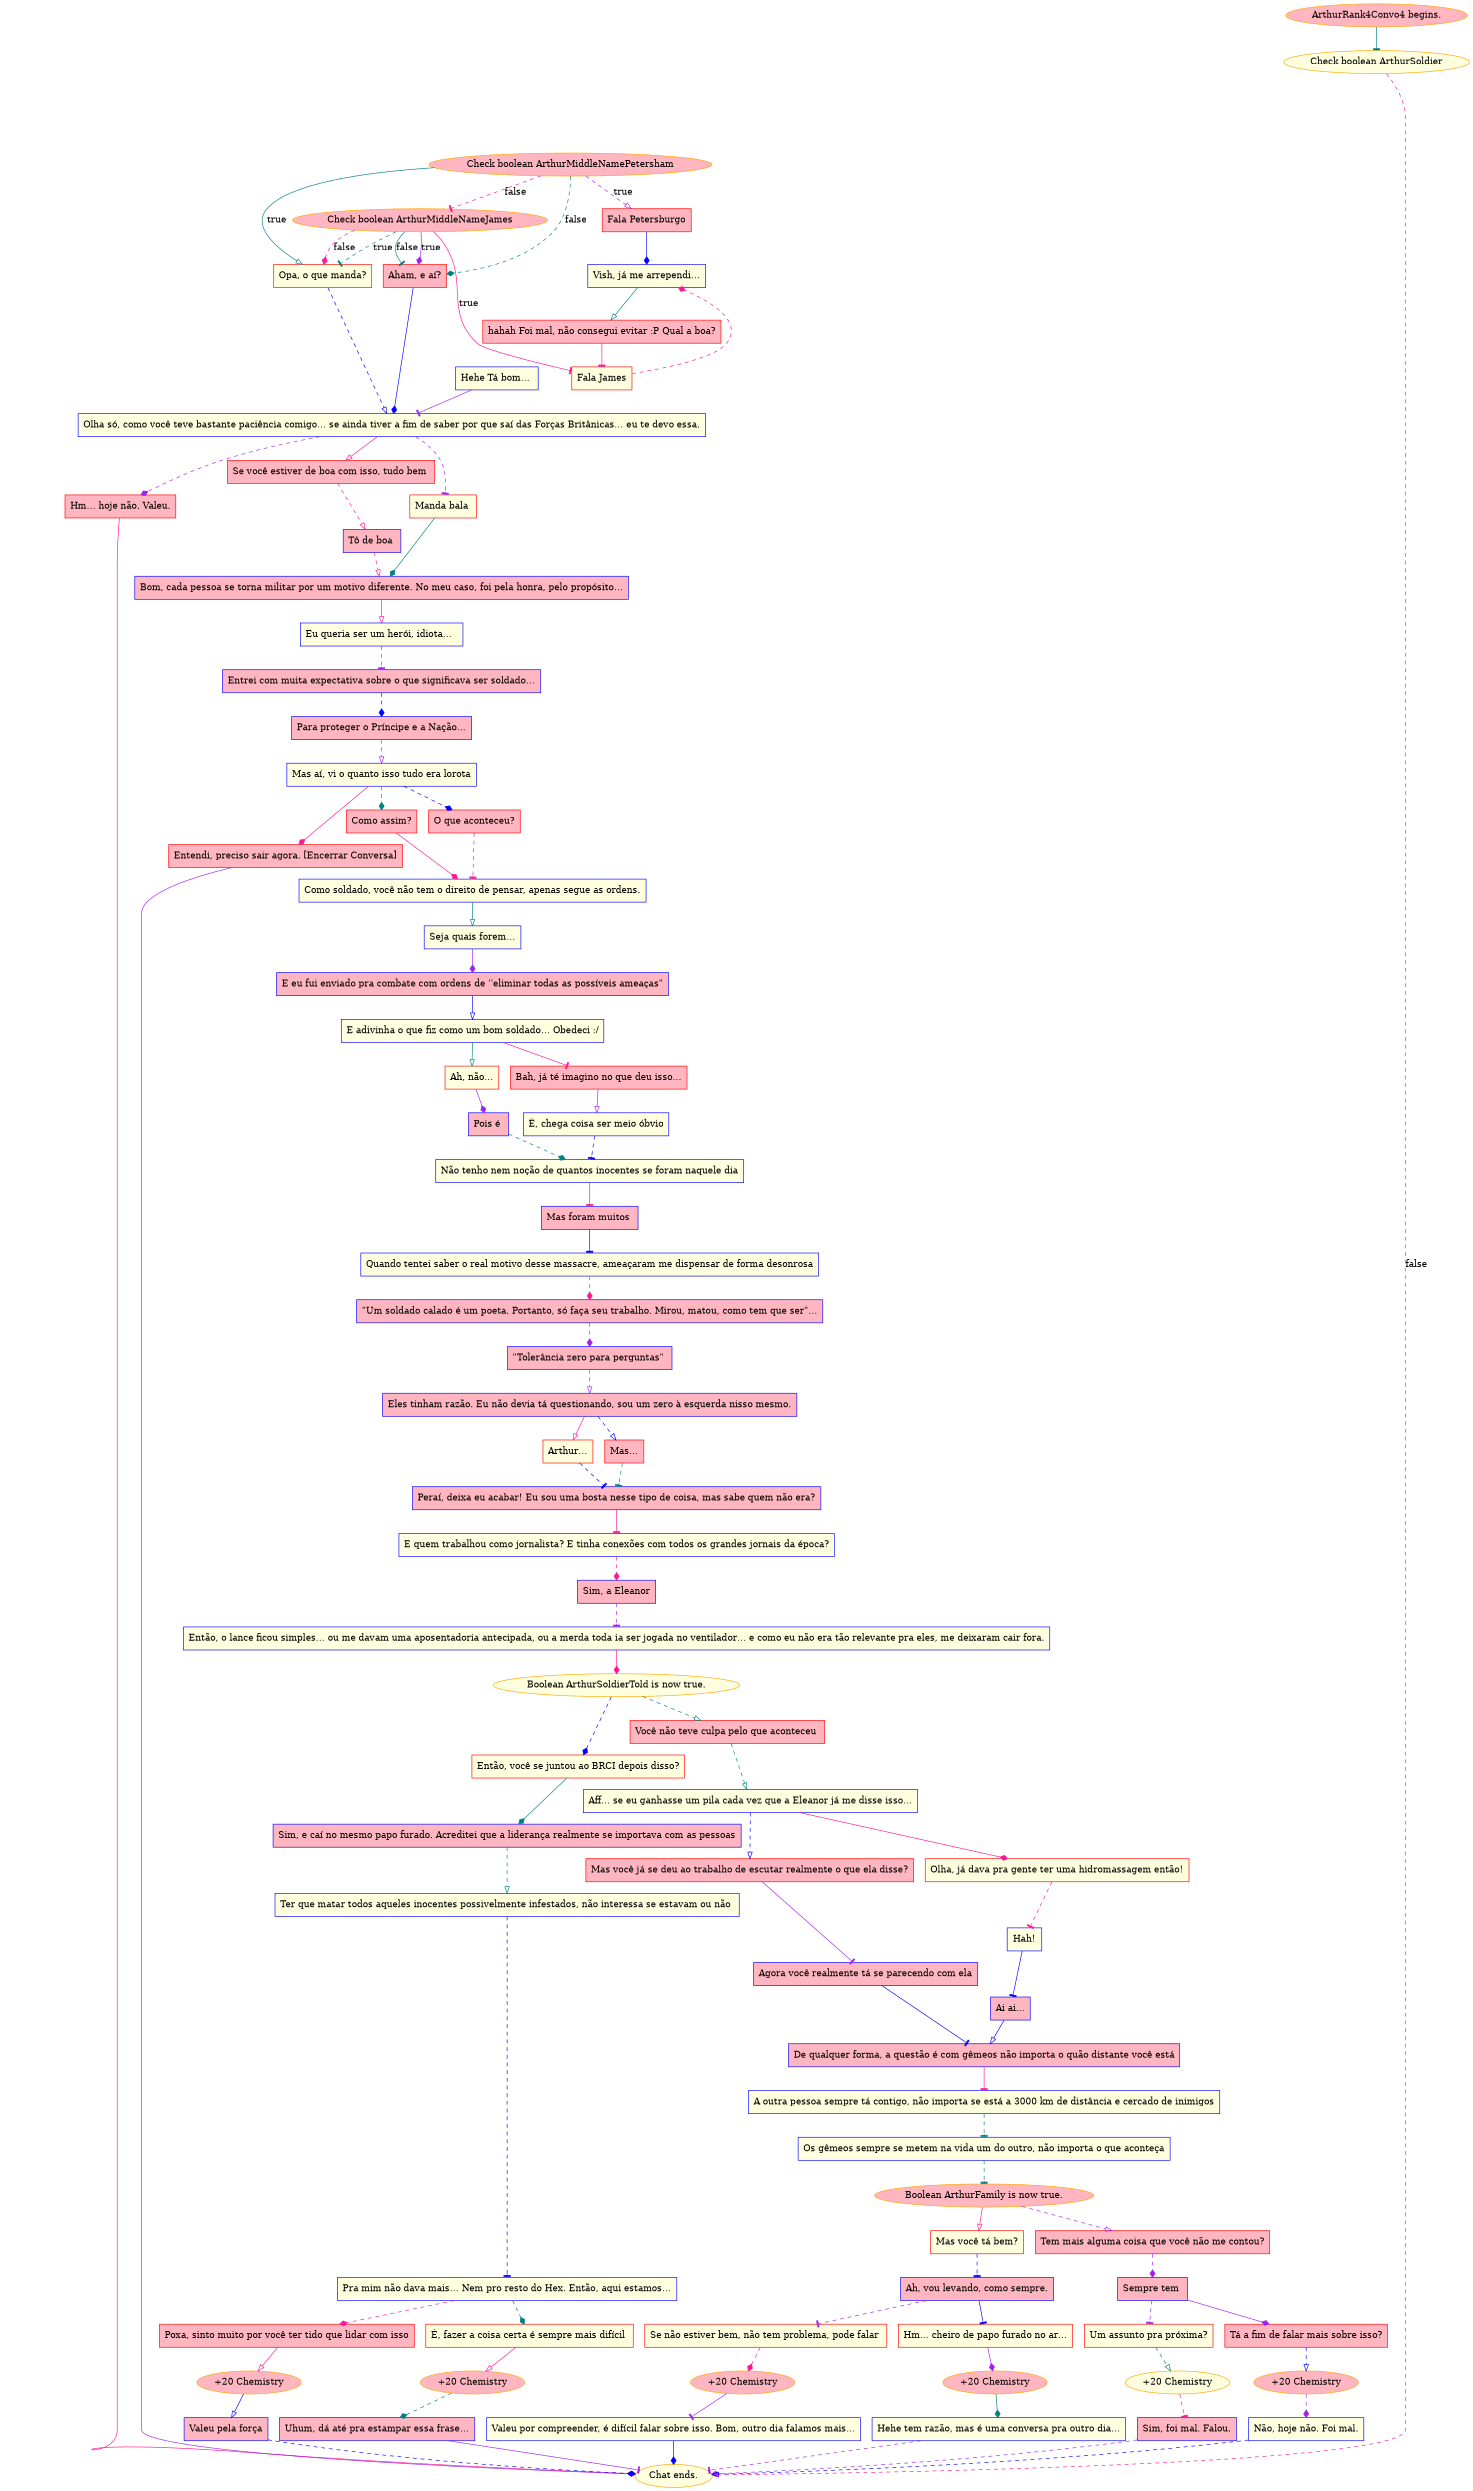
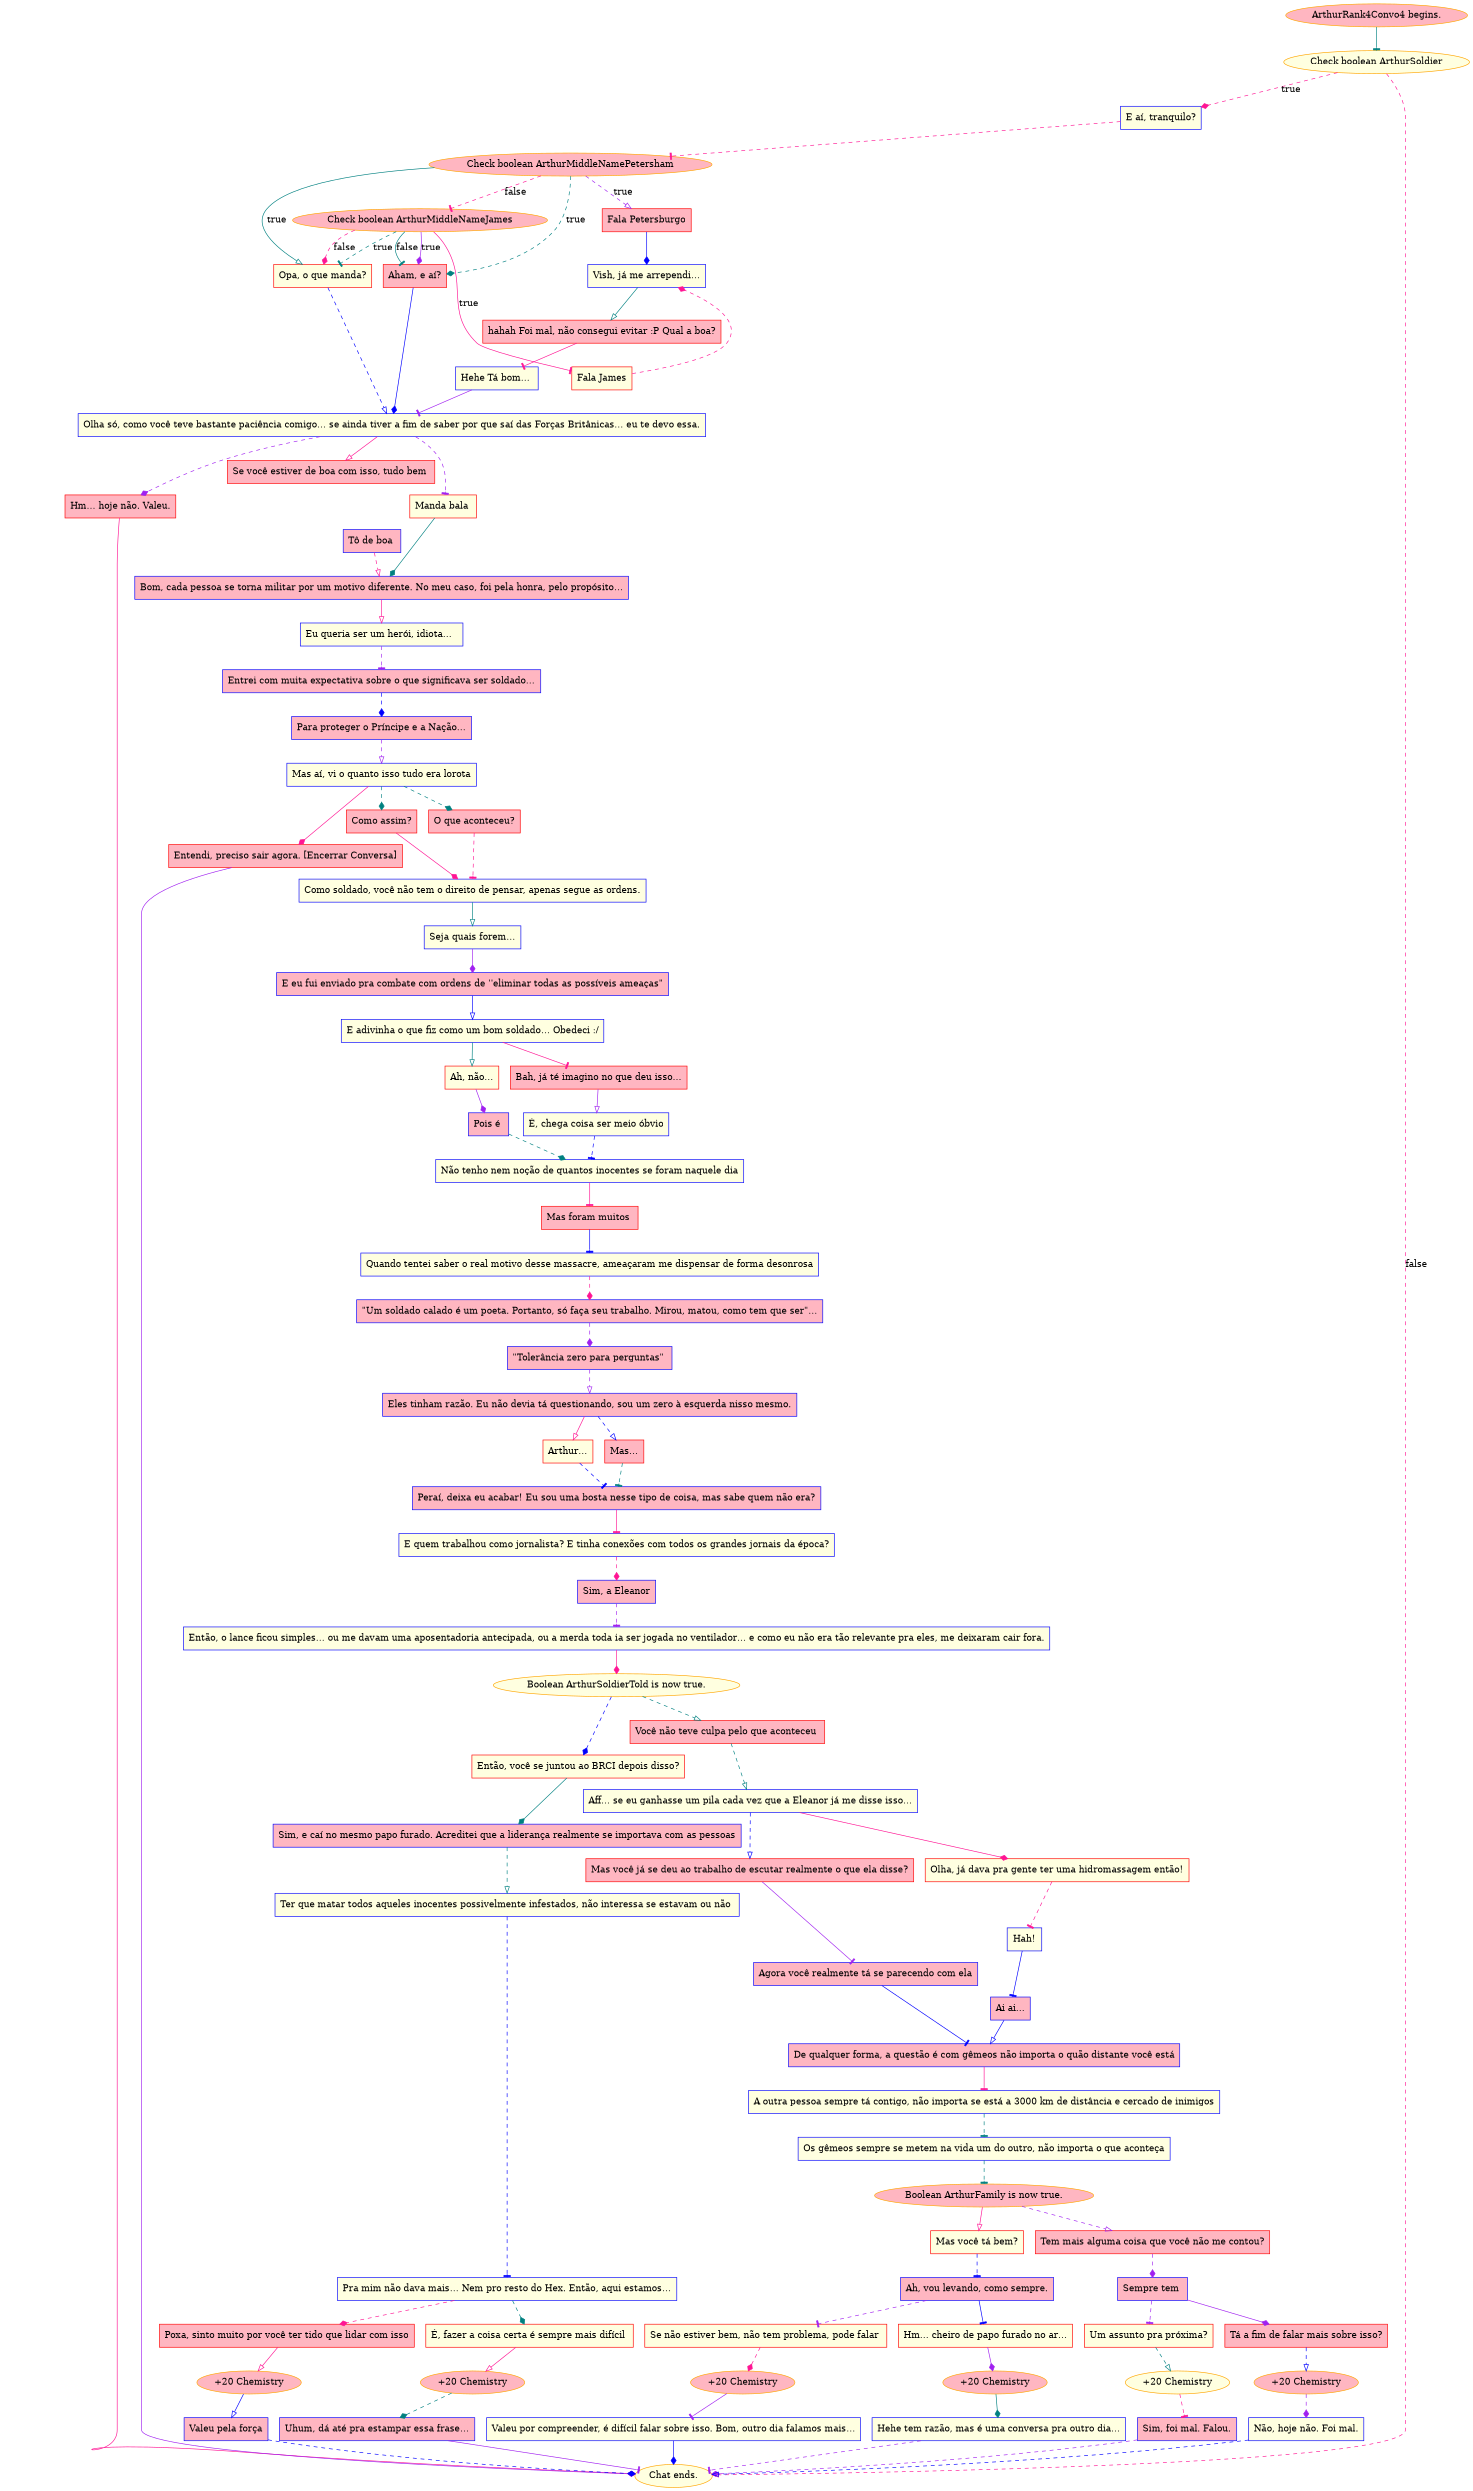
node "E aí, tranquilo?": added
edge "Check boolean ArthurMiddleNamePetersham" -> "Aham, e aí?": label "false" -> "true"
edge "hahah Foi mal, não consegui evitar :P Qual a boa?" -> "Fala James": now "hahah Foi mal, não consegui evitar :P Qual a boa?" -> "Hehe Tá bom…"
edge "Se você estiver de boa com isso, tudo bem" -> "Tô de boa": removed
edge "Mas aí, vi o quanto isso tudo era lorota" -> "O que aconteceu?": color blue -> teal
node "Mas foram muitos": color blue -> red
